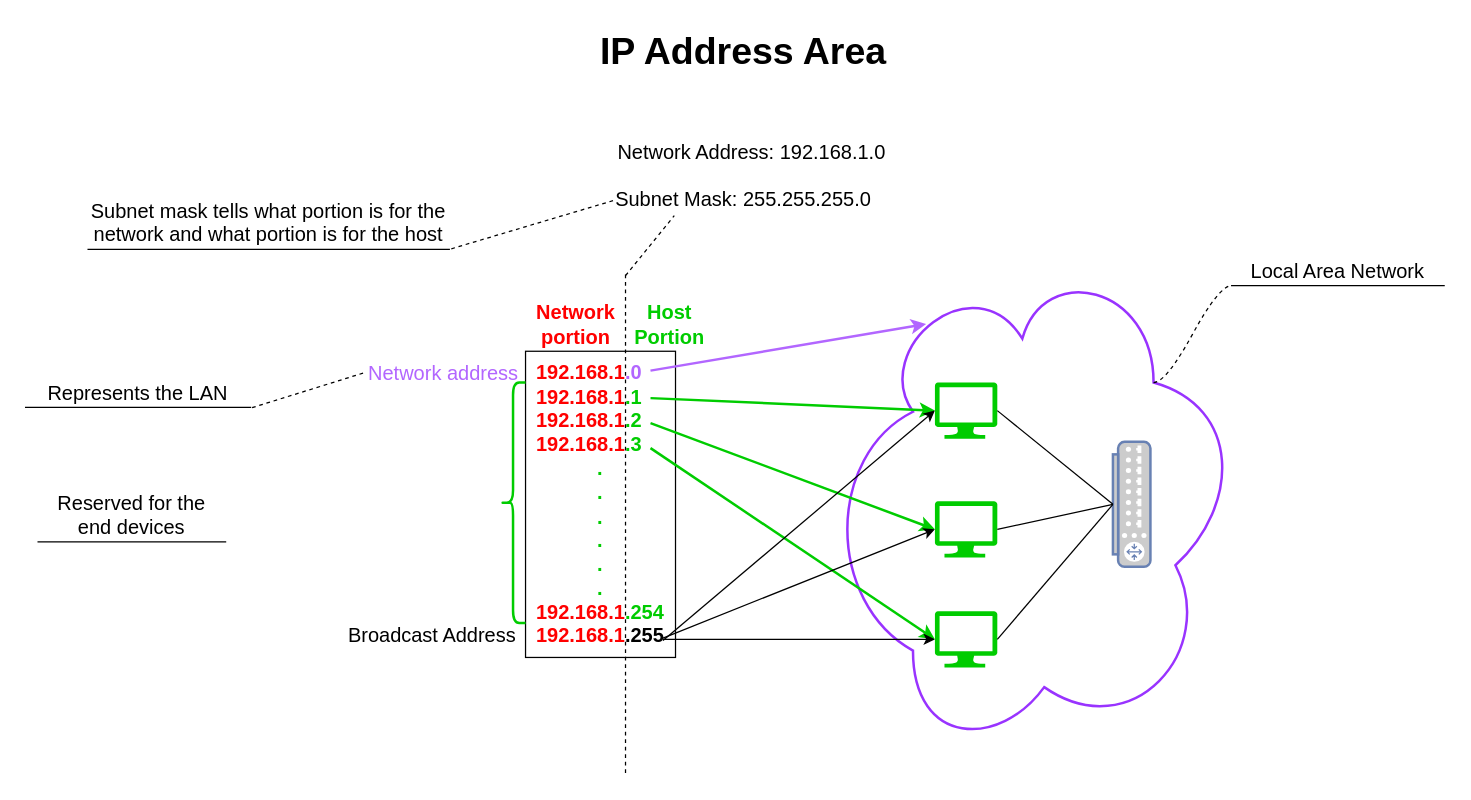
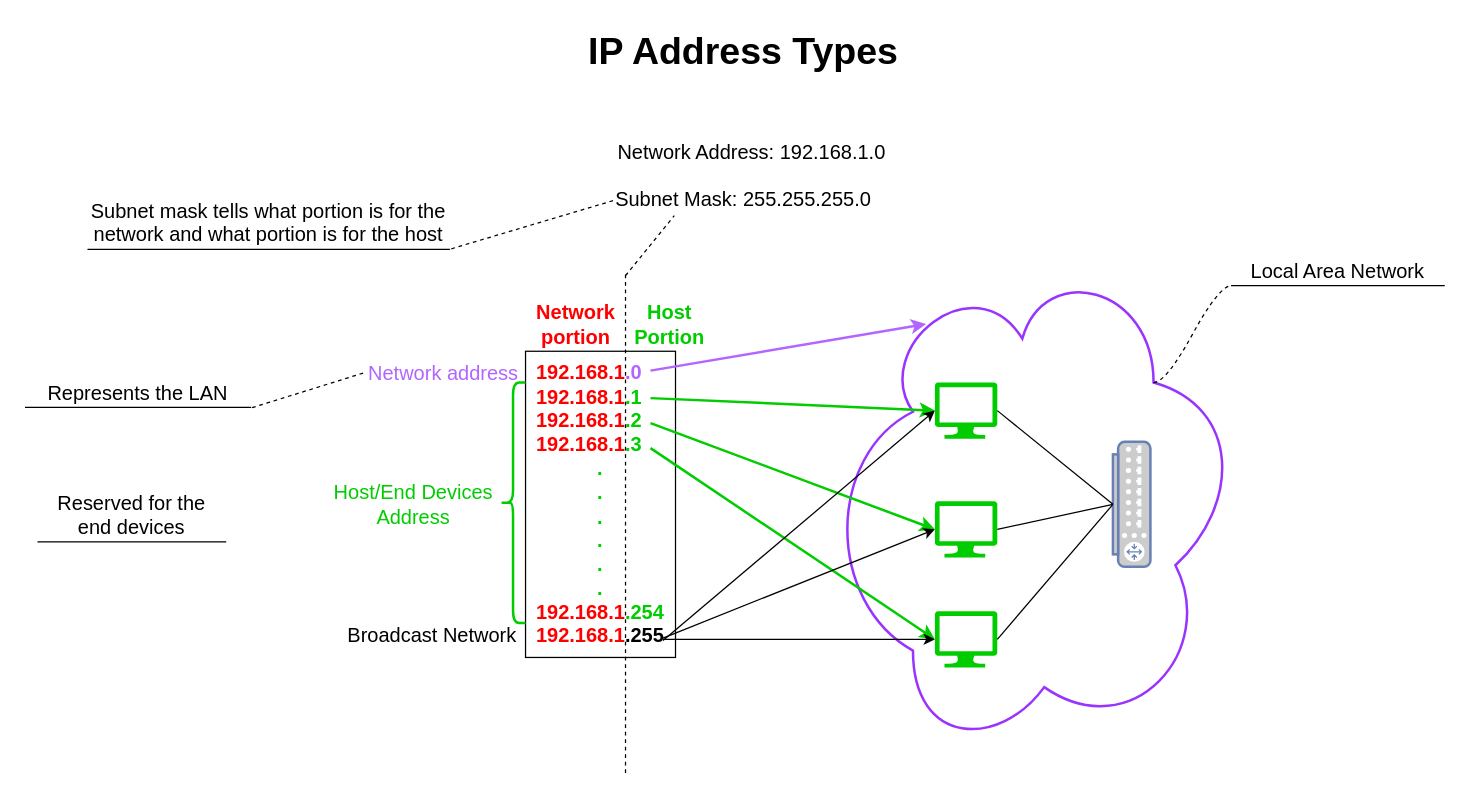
node "IP Address Area": label "IP Address Area" -> "IP Address Types"
node "Host/End Devices Address": added
node "Broadcast Address": label "Broadcast Address" -> "Broadcast Network"
